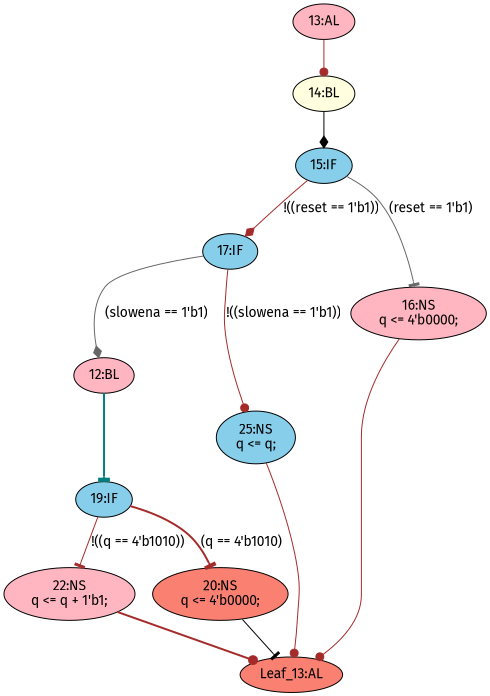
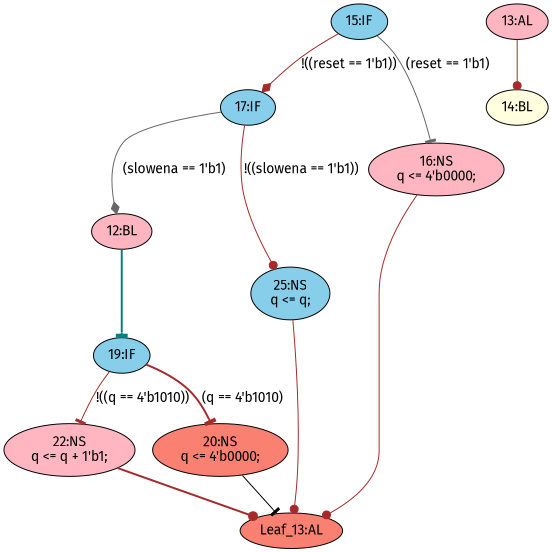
edge "14:BL" -> "15:IF": removed
